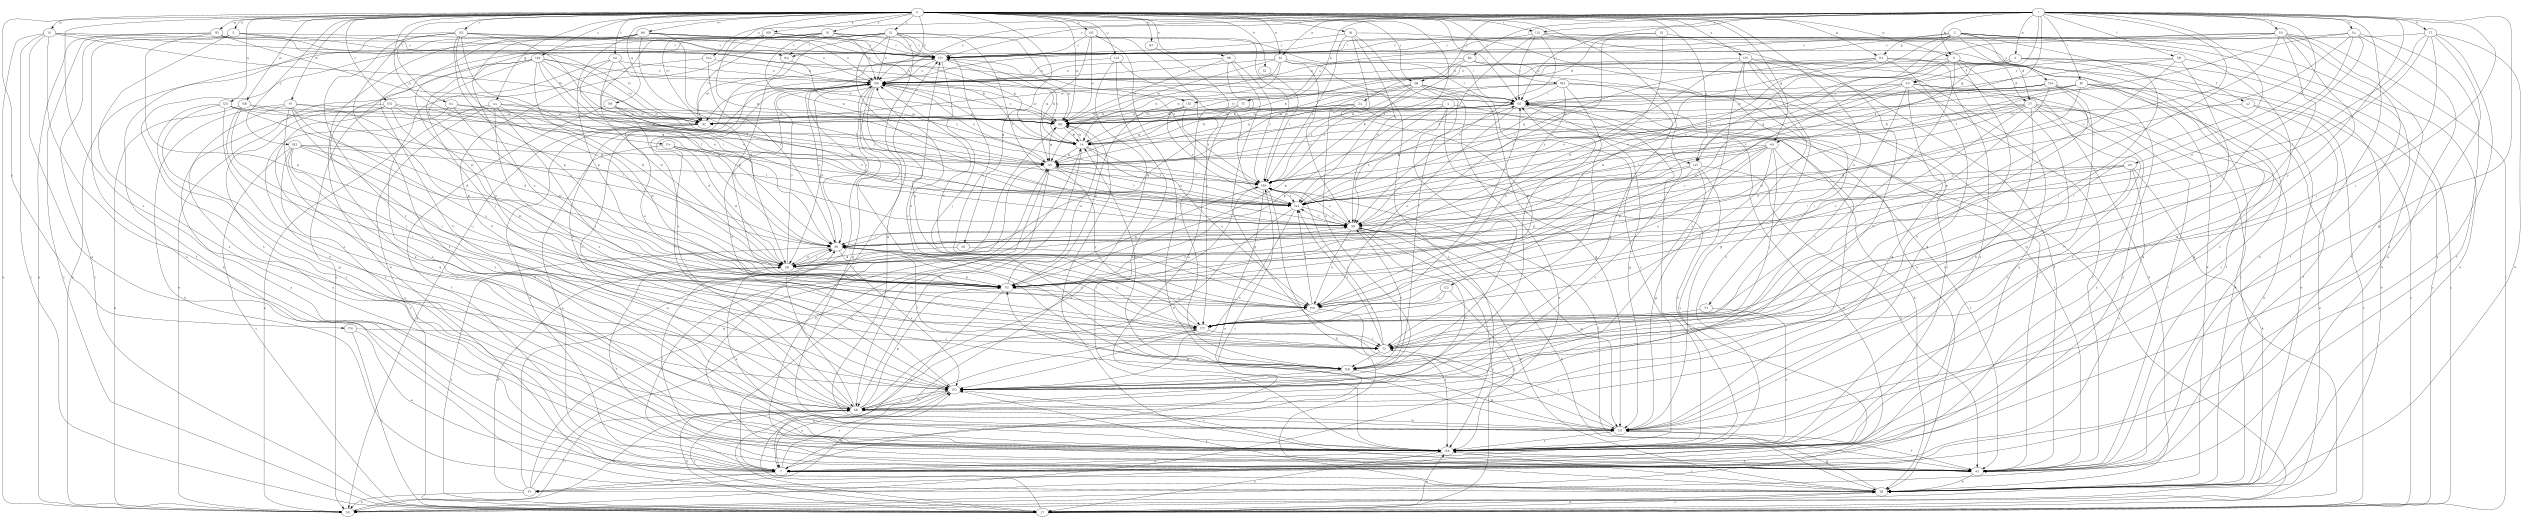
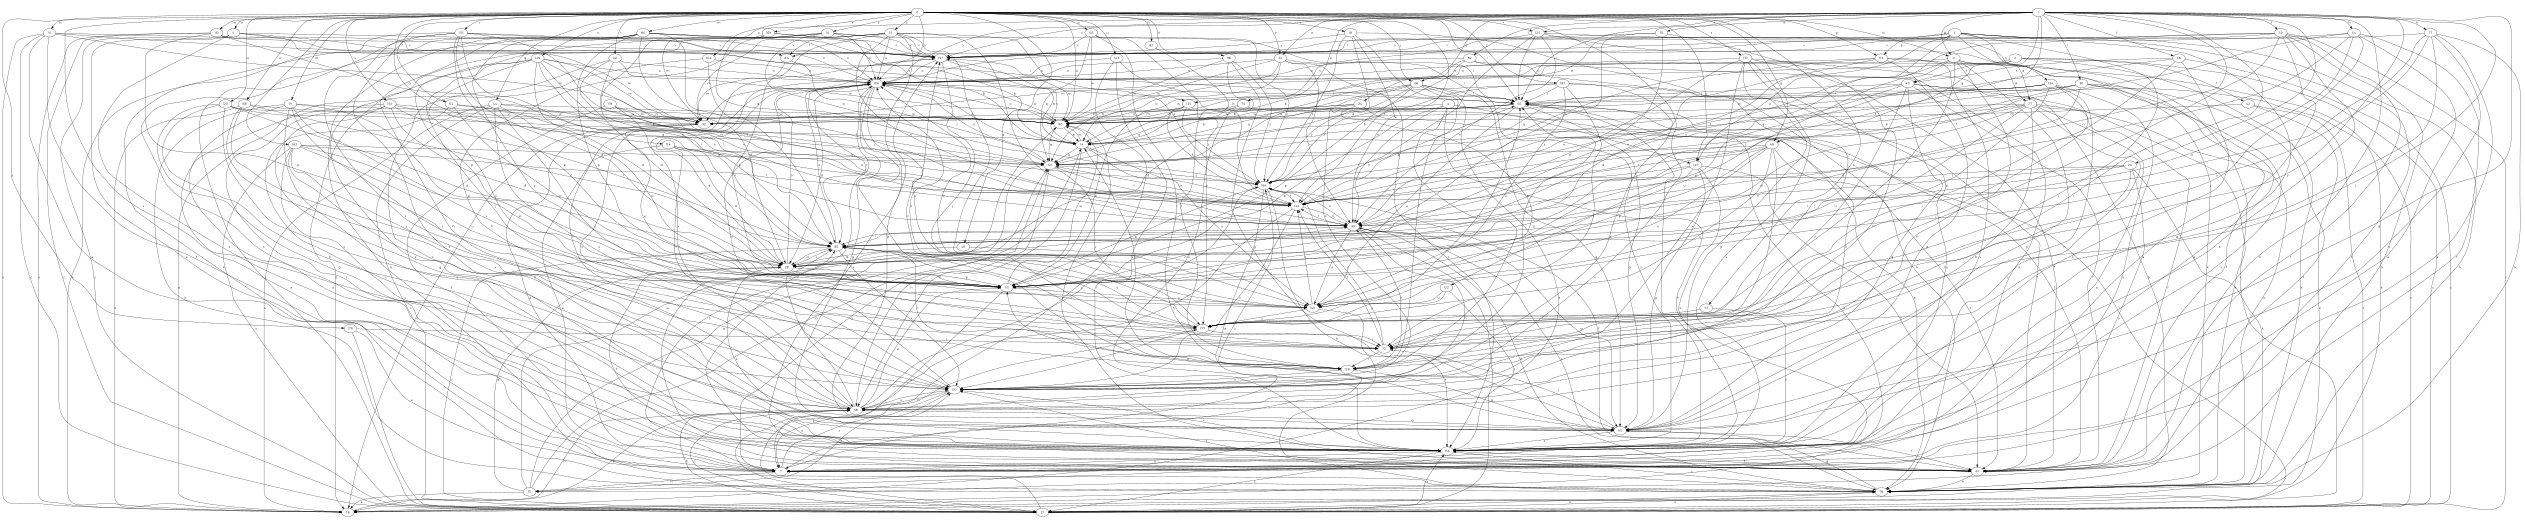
edge "0" -> "118": removed, label "q"
edge "1" -> "2": now "1" -> "35"
node "52": removed
edge "86" -> "21": added, label "c"
